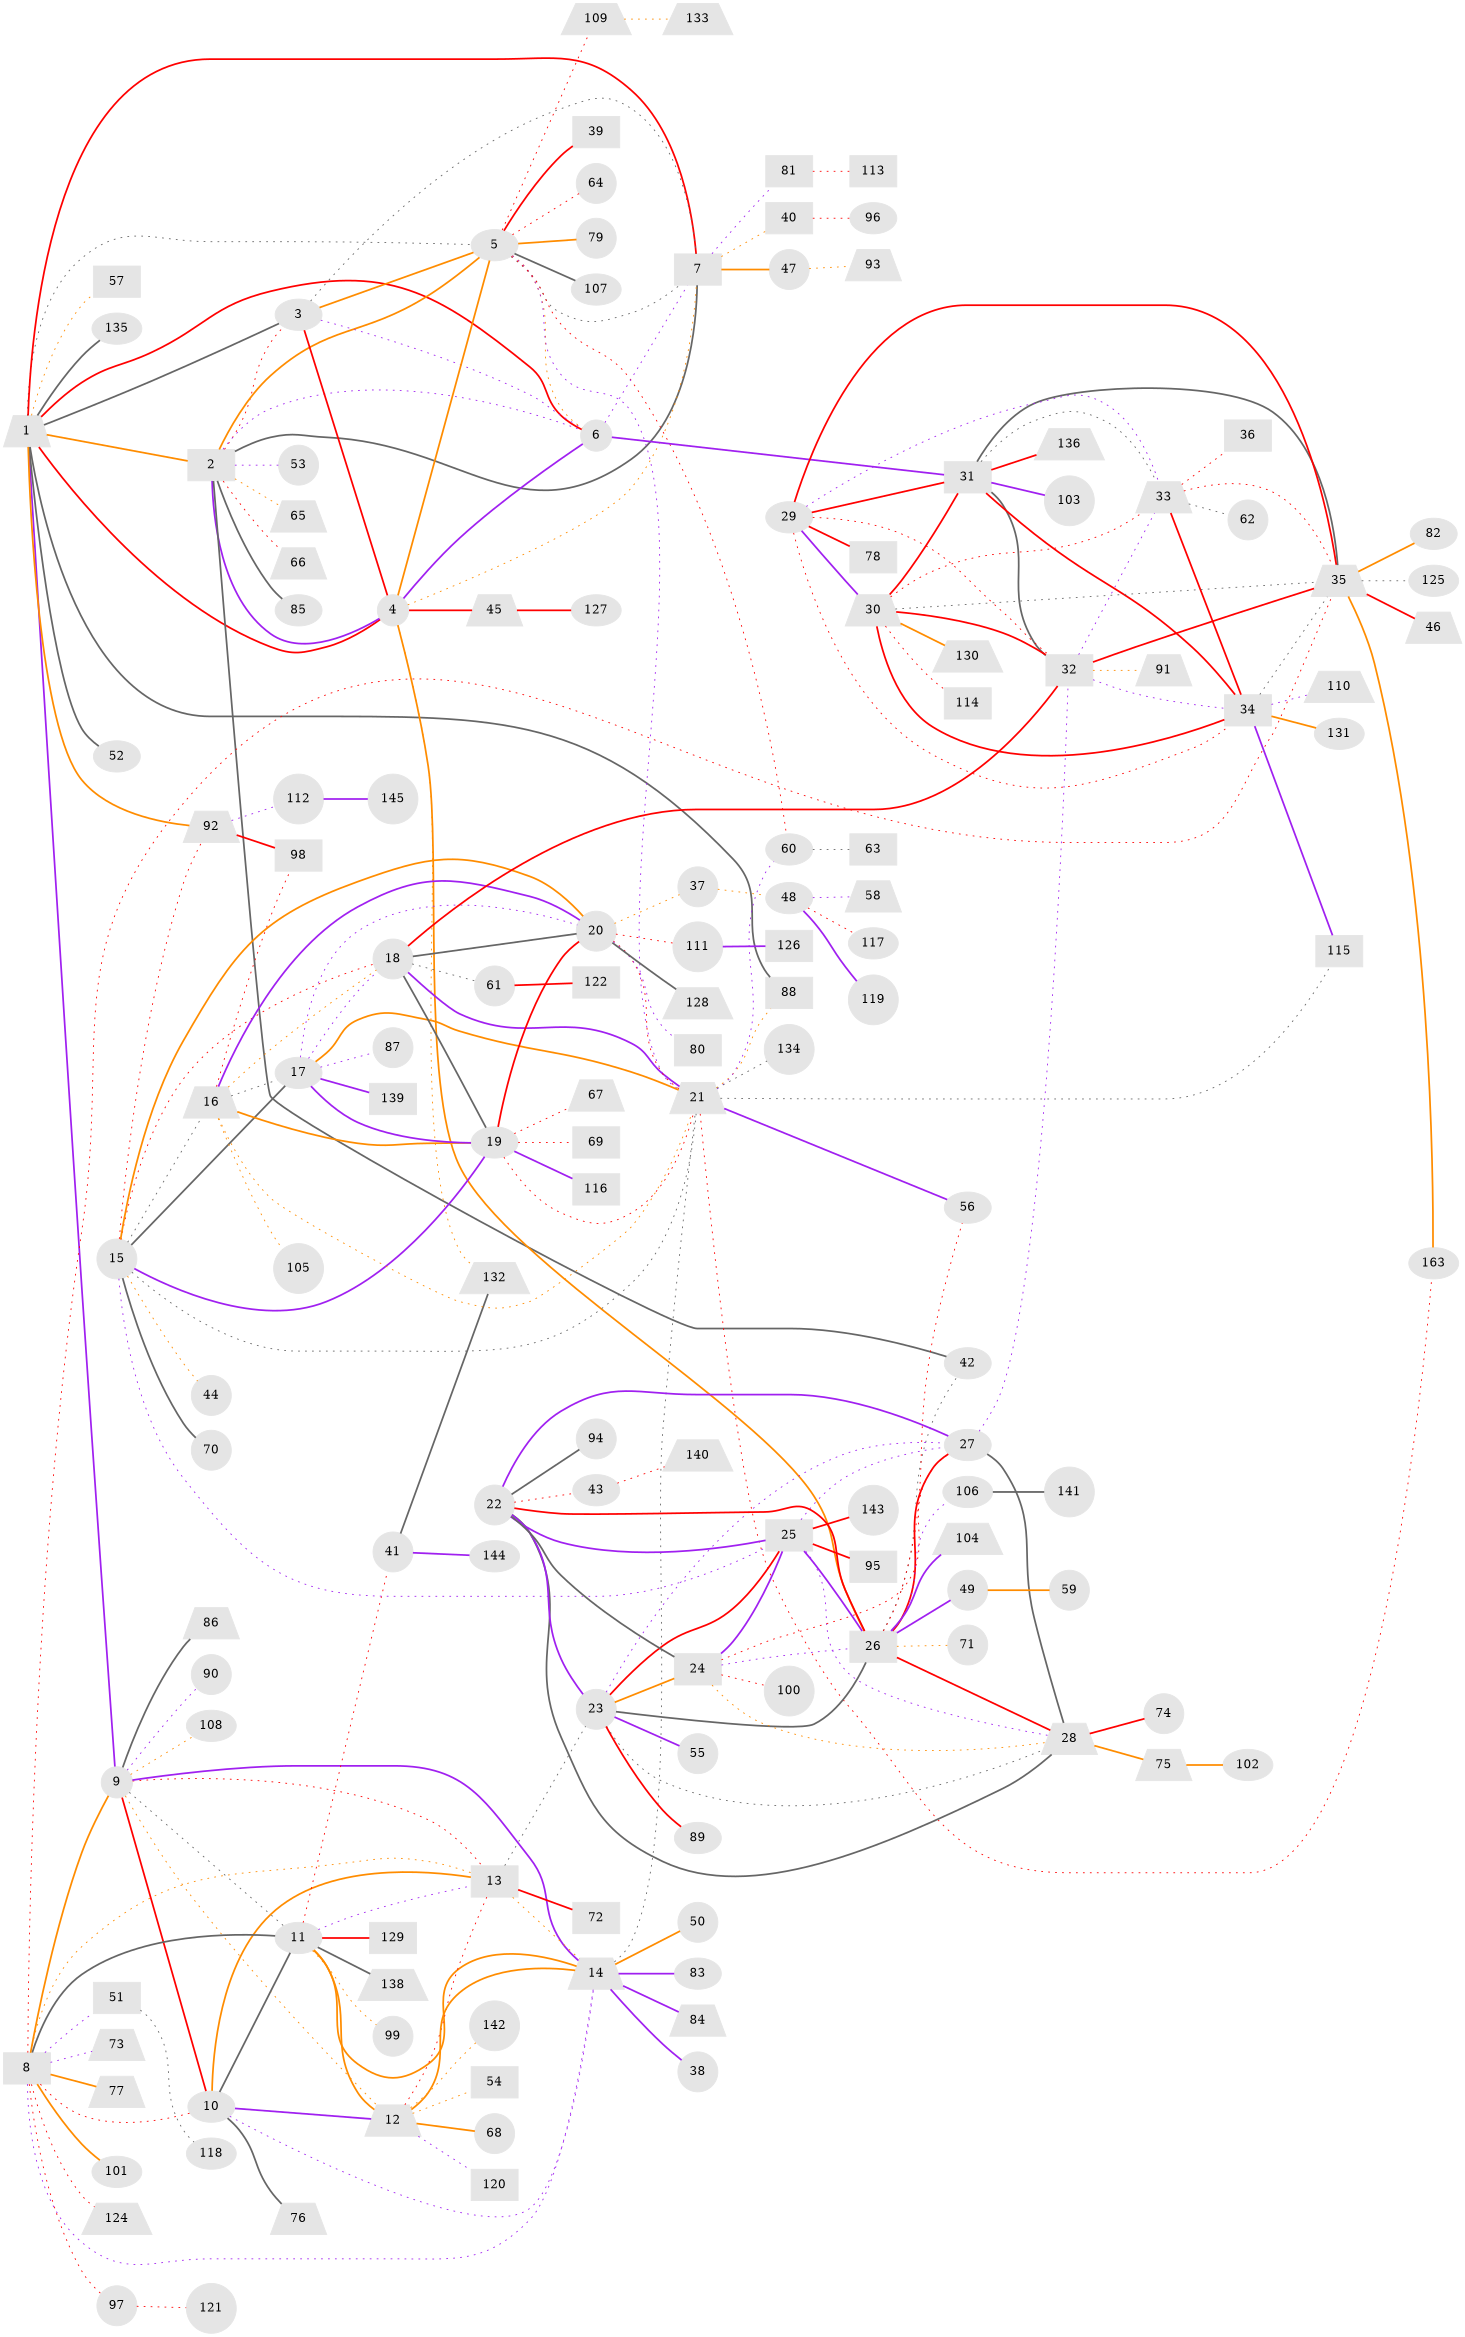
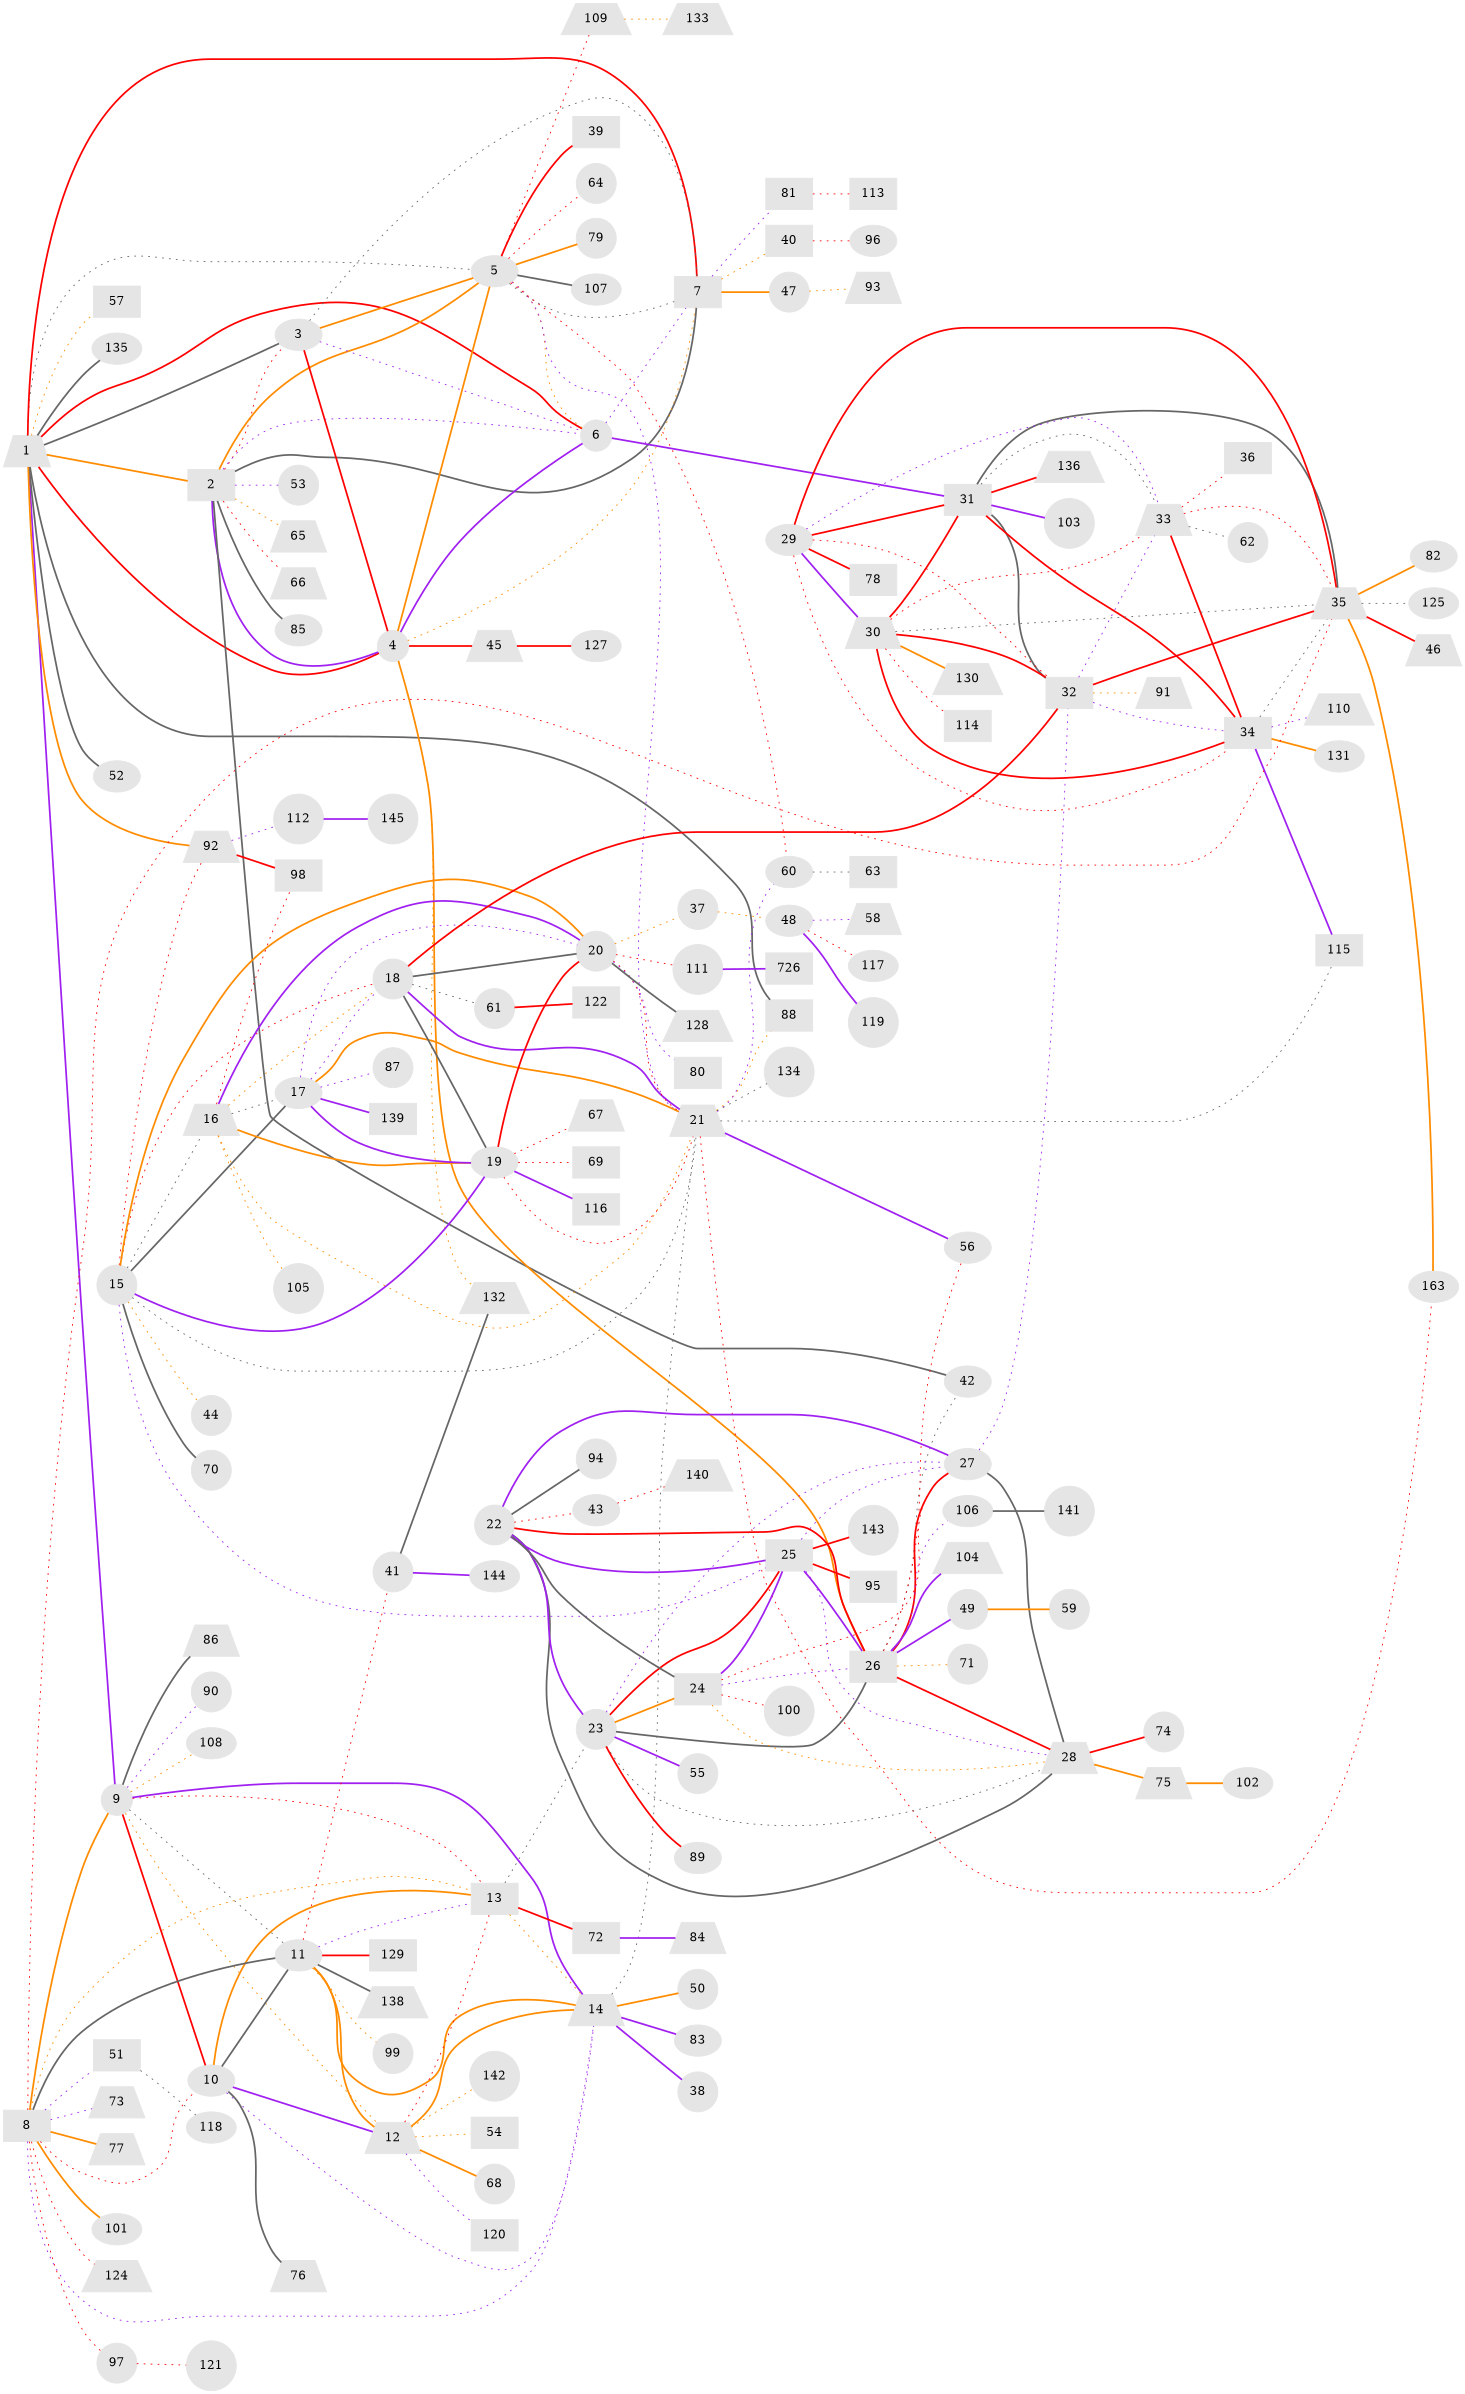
node "126": label "126" -> "726"
edge "14" -- "84": now "72" -- "84"
